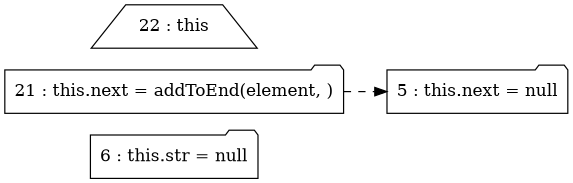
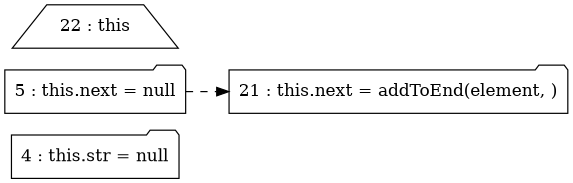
edge "21 : this.next = addToEnd(element, )" -> "5 : this.next = null": reversed
node "6 : this.str = null": label "6 : this.str = null" -> "4 : this.str = null"
